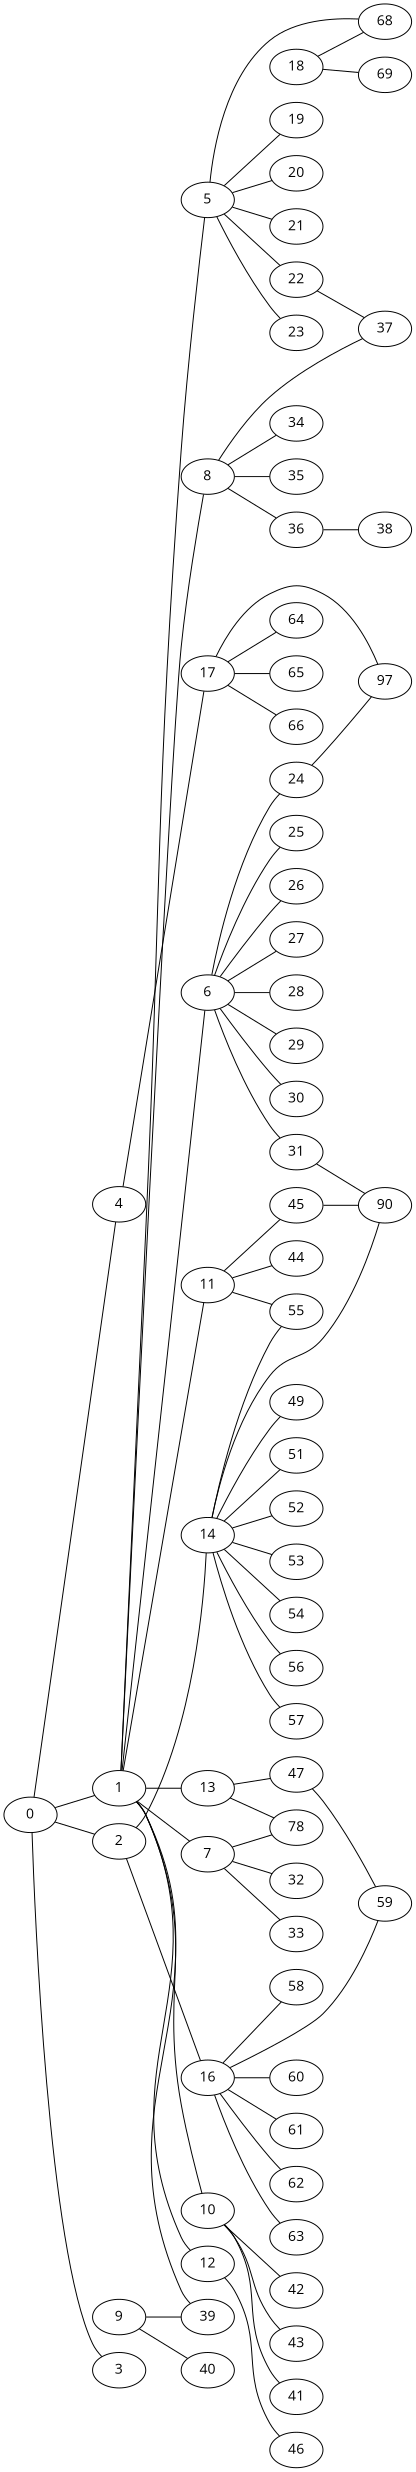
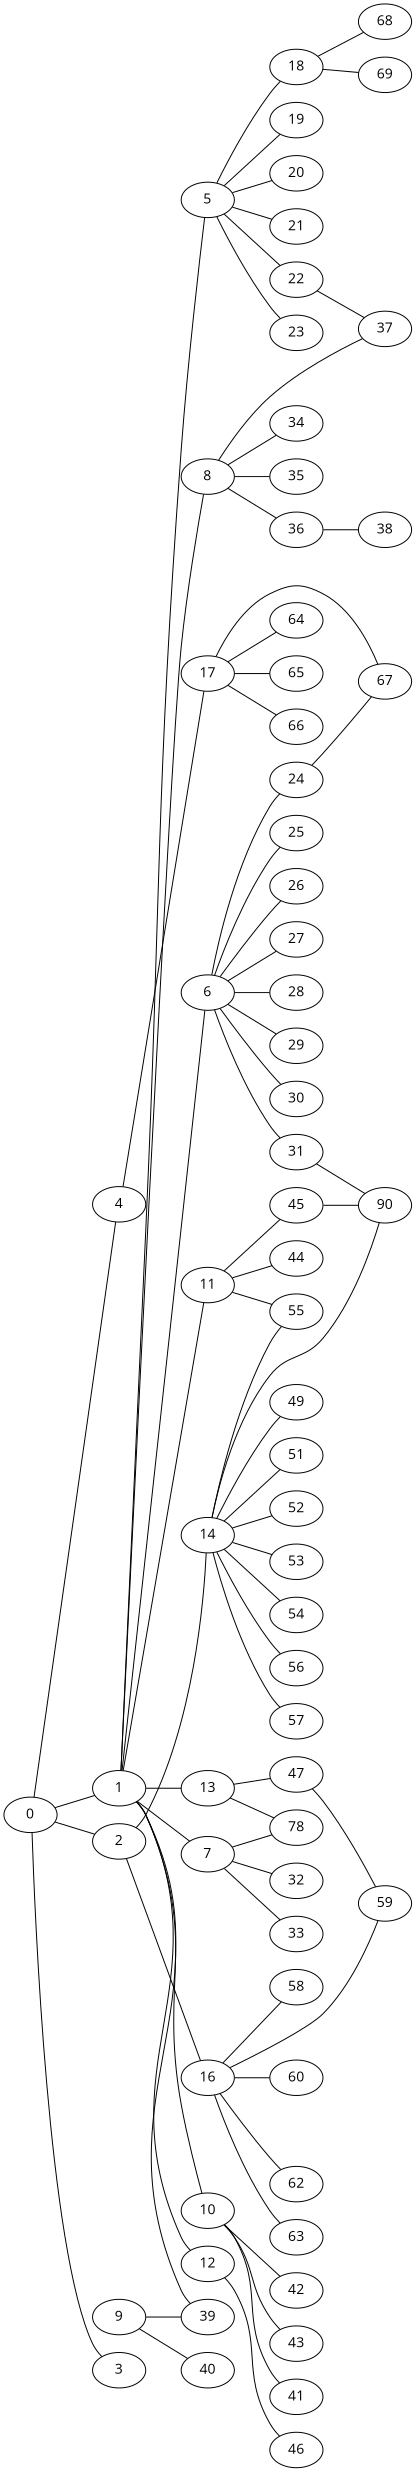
edge "68" -- "5": now "18" -- "5"
node "97": label "97" -> "67"
node "61": removed
